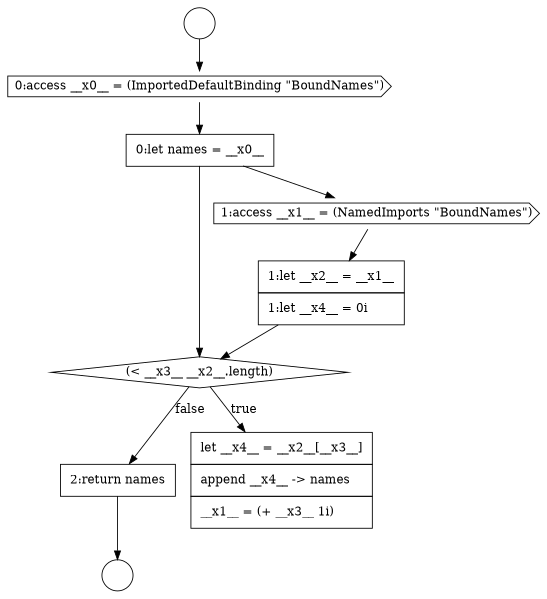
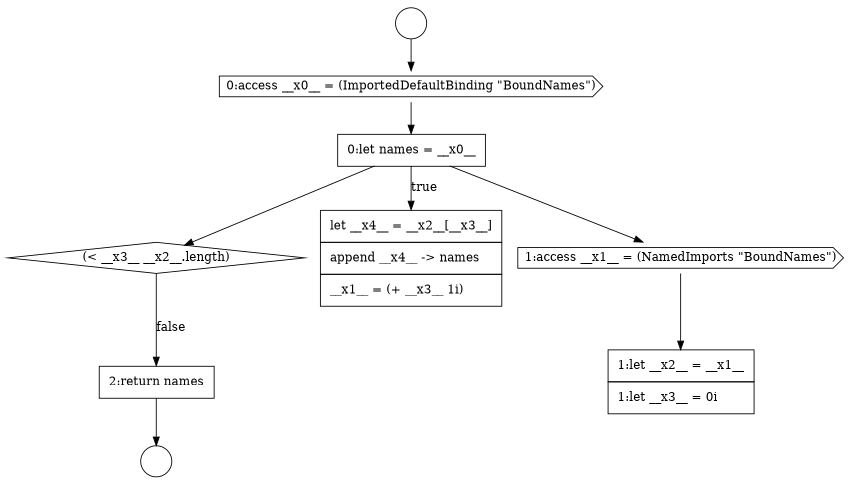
node "1:let __x2__ = __x1__": text "1:let __x4__ = 0i" -> "1:let __x3__ = 0i"
edge "1:let __x2__ = __x1__" -> "(< __x3__ __x2__.length)": removed
edge "(< __x3__ __x2__.length)" -> "let __x4__ = __x2__[__x3__]": now "0:let names = __x0__" -> "let __x4__ = __x2__[__x3__]"
